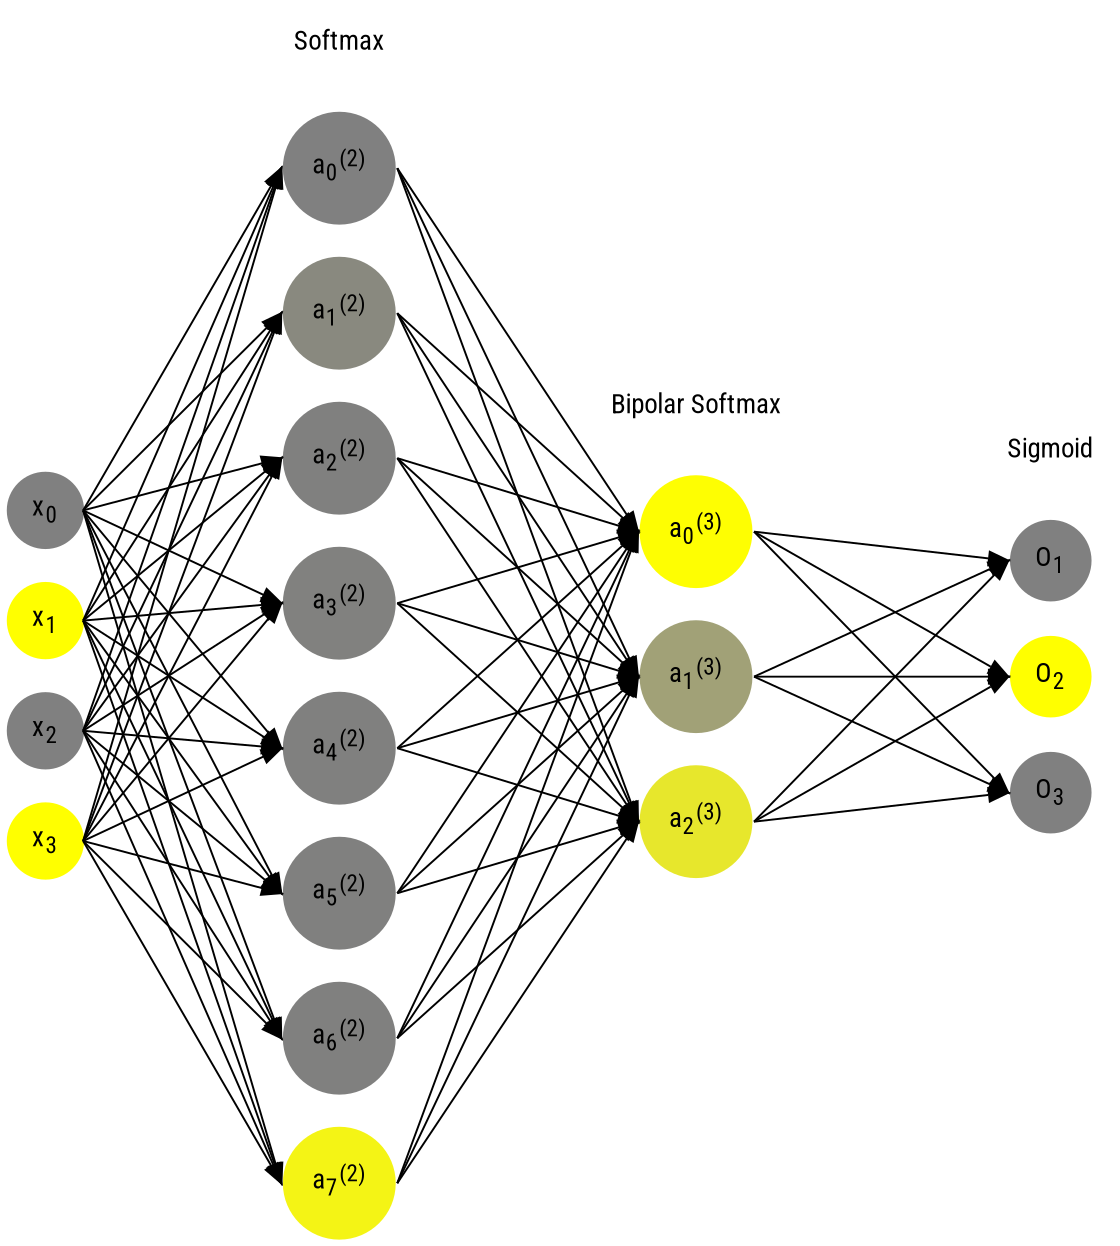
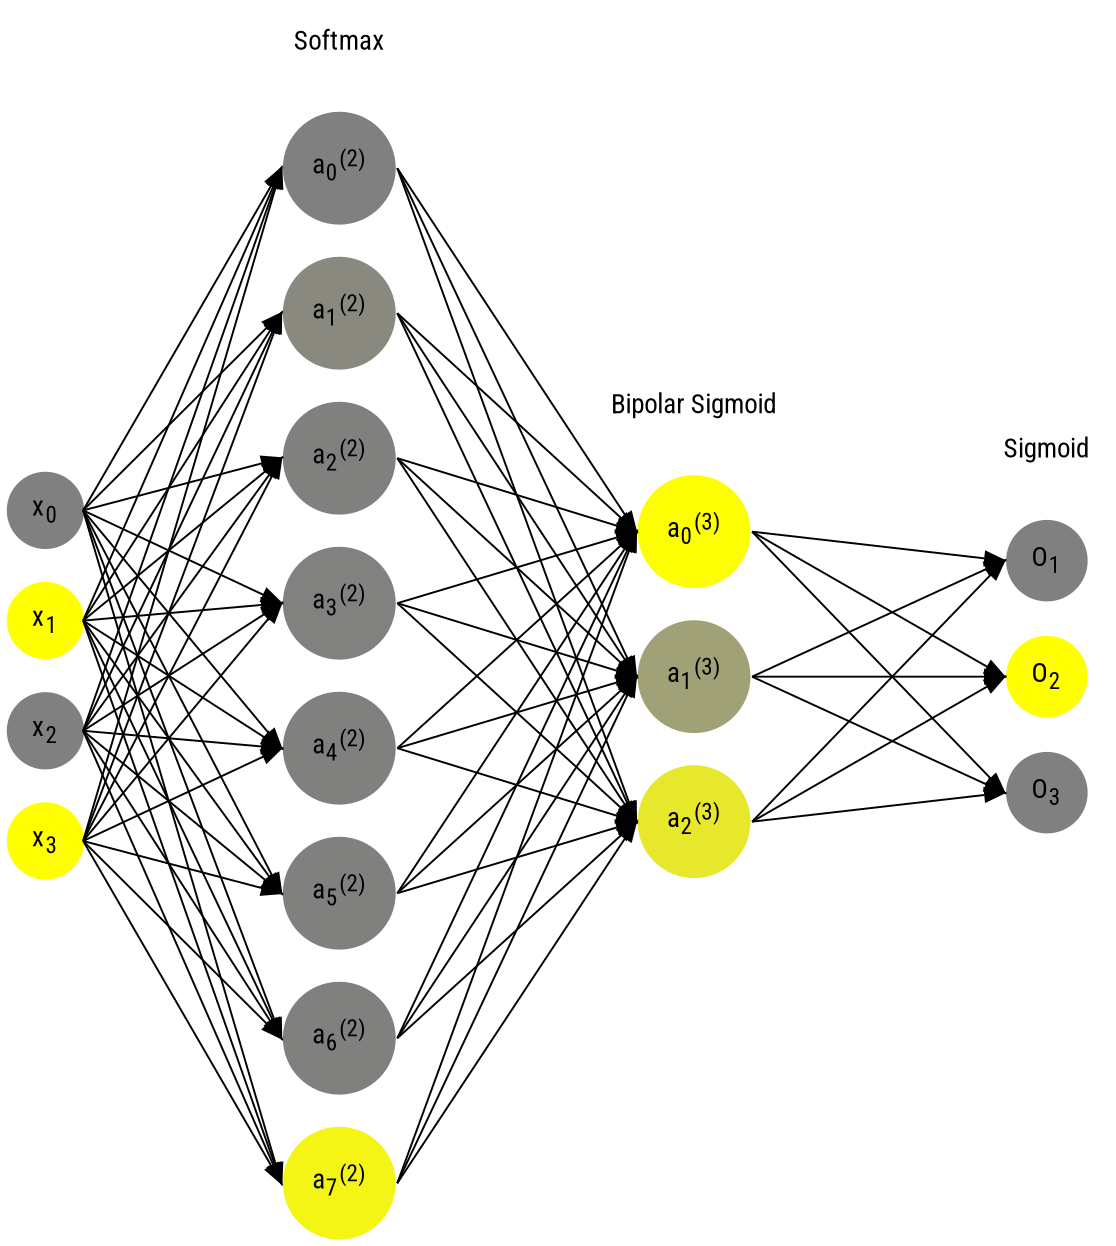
node "Bipolar Softmax": label "Bipolar Softmax" -> "Bipolar Sigmoid"
